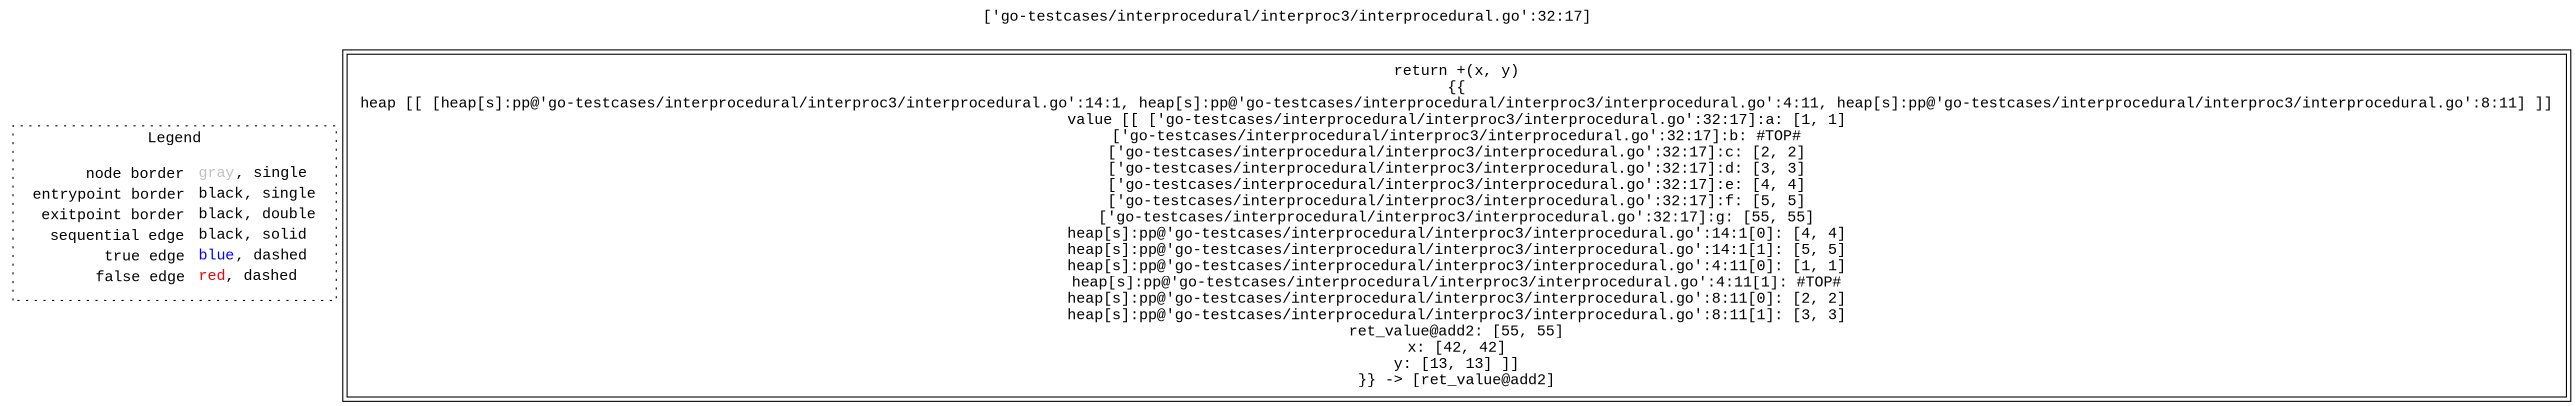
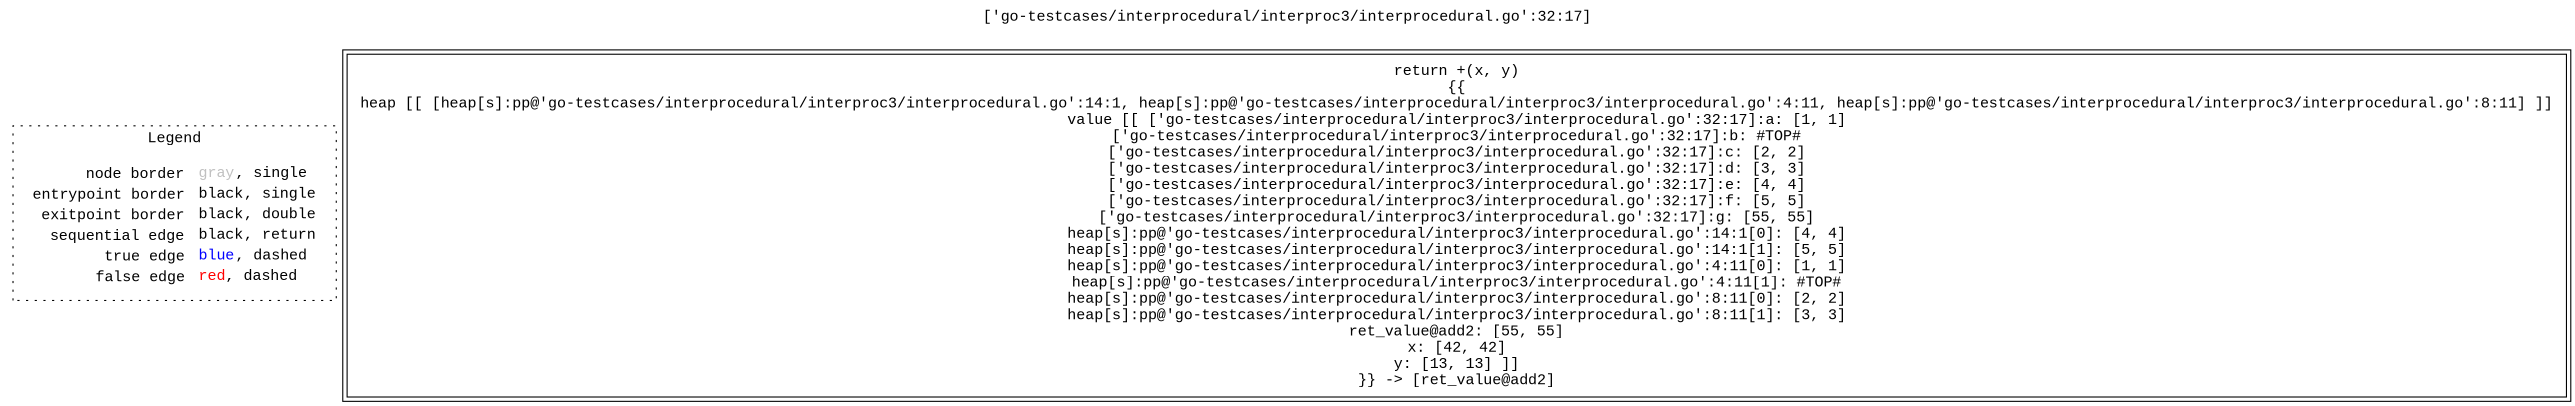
node "node border": text ", solid" -> ", return"
